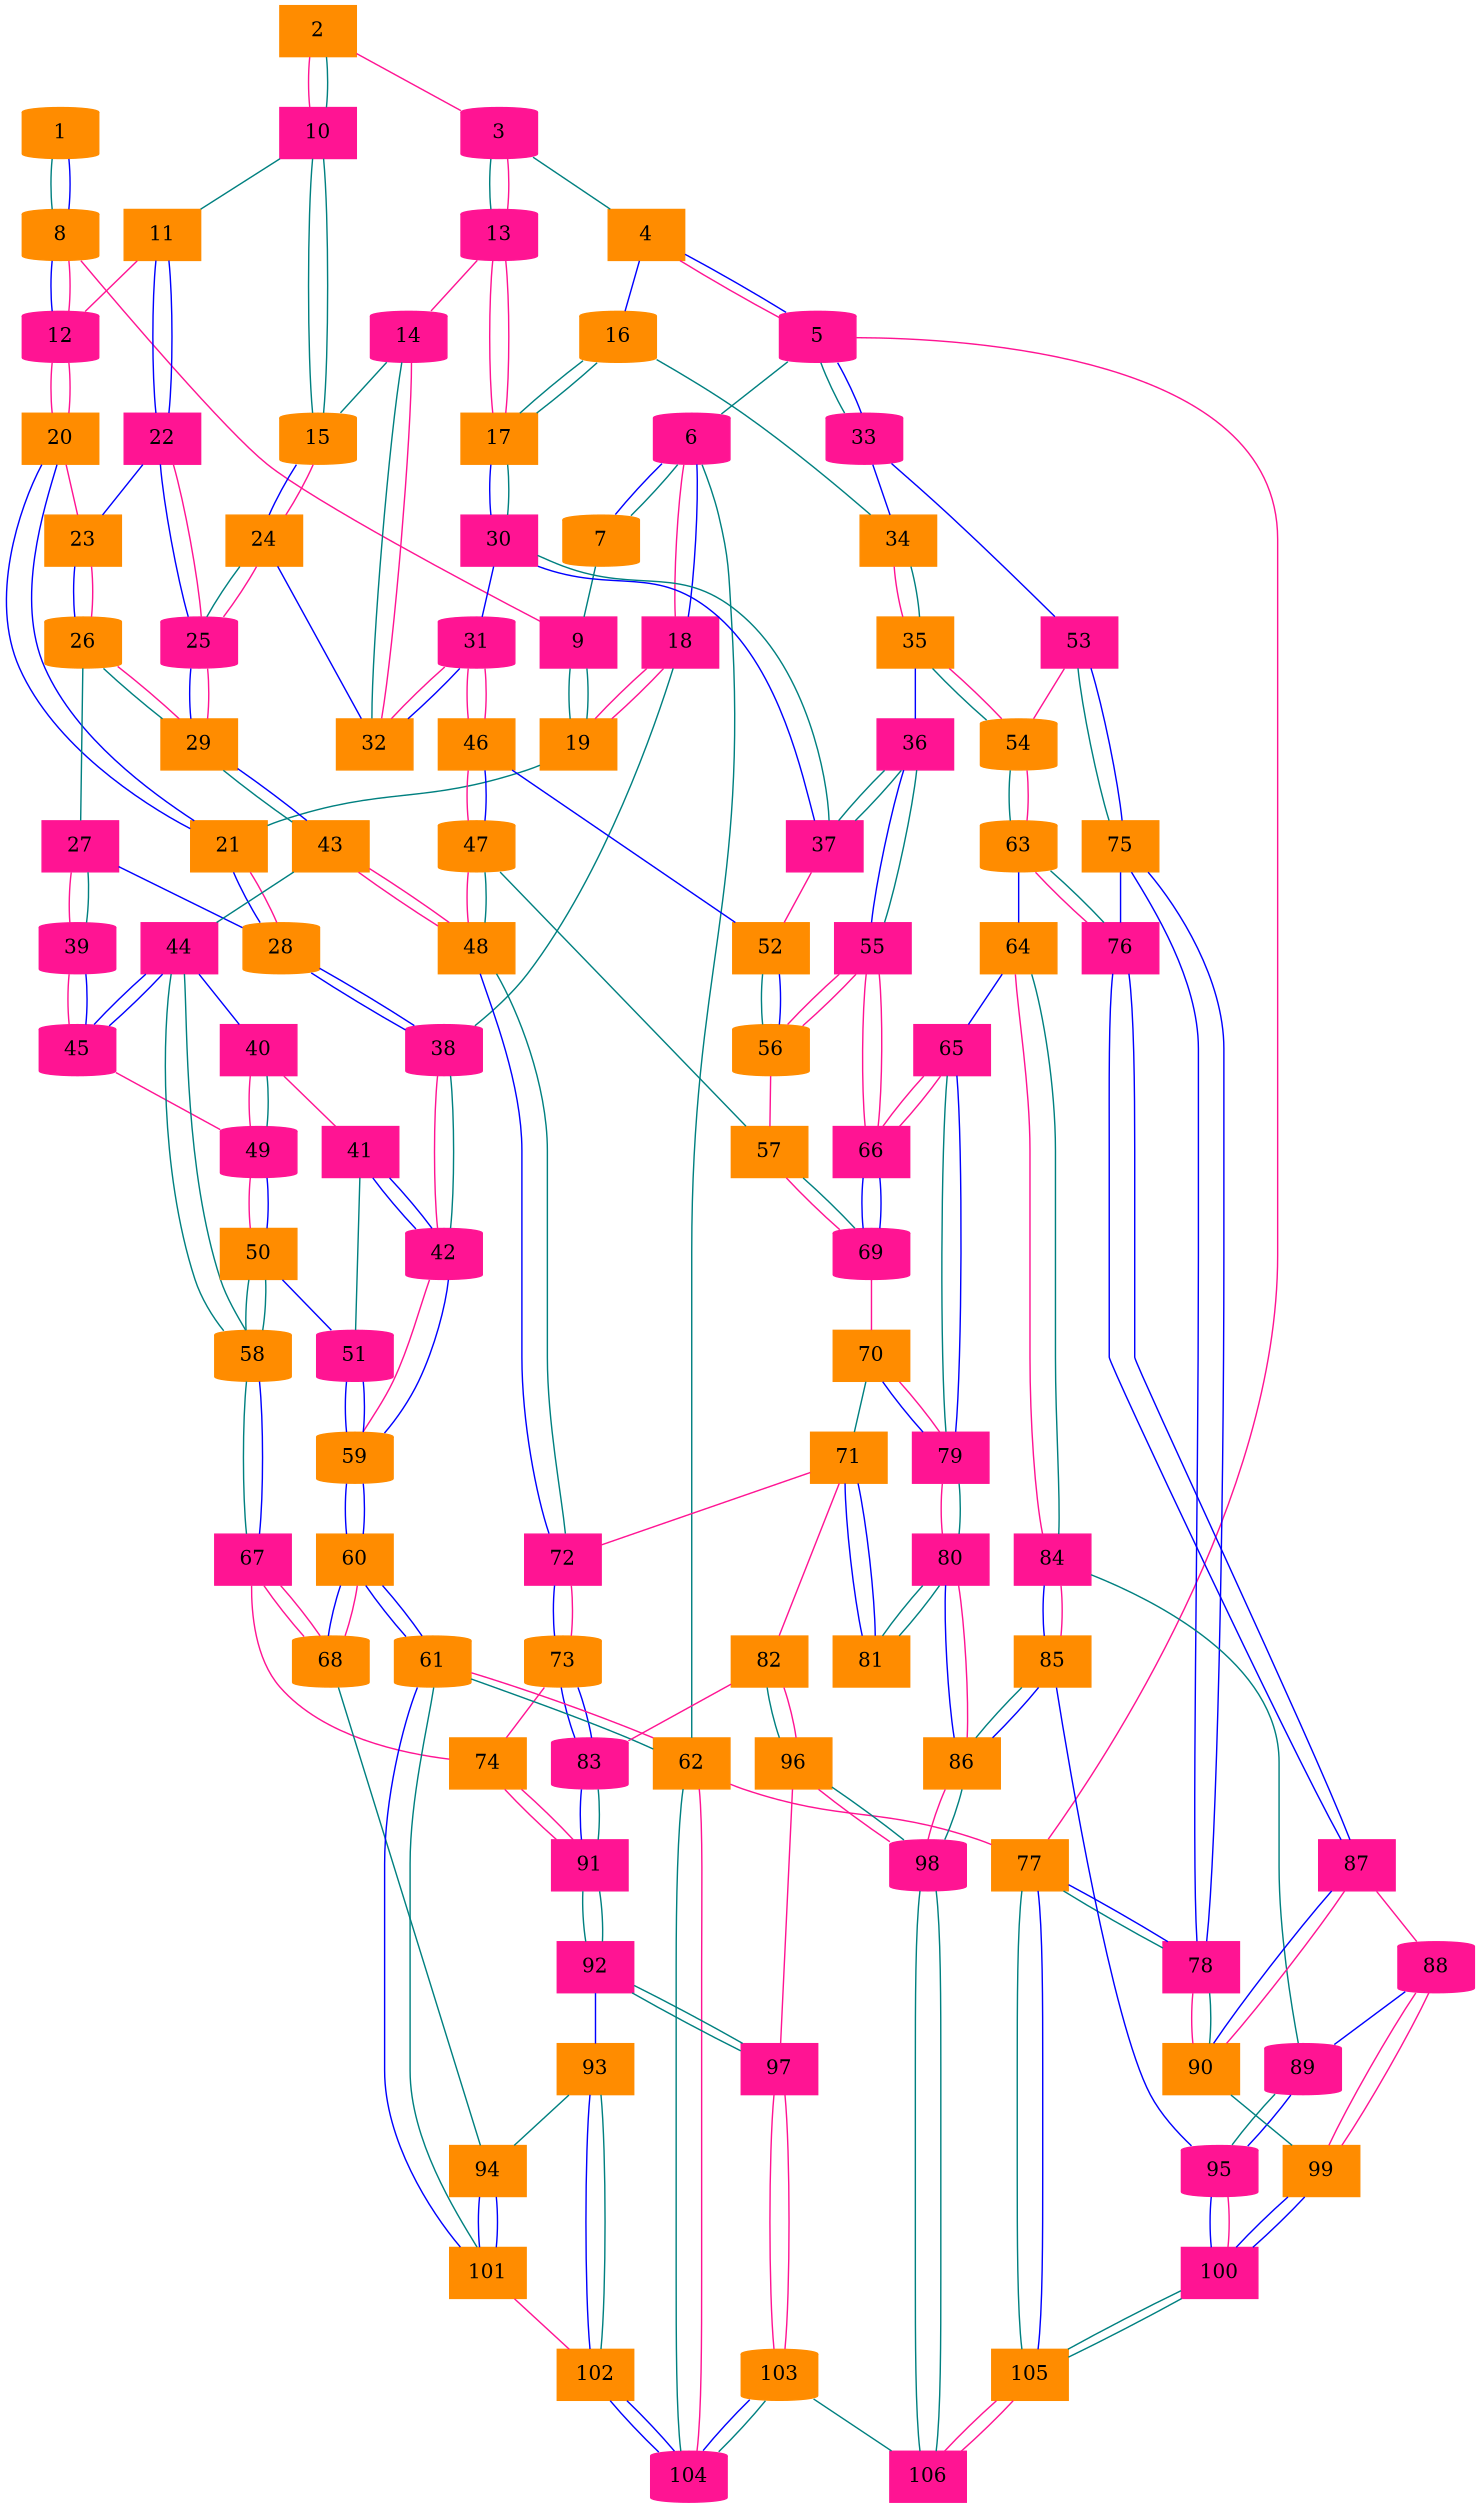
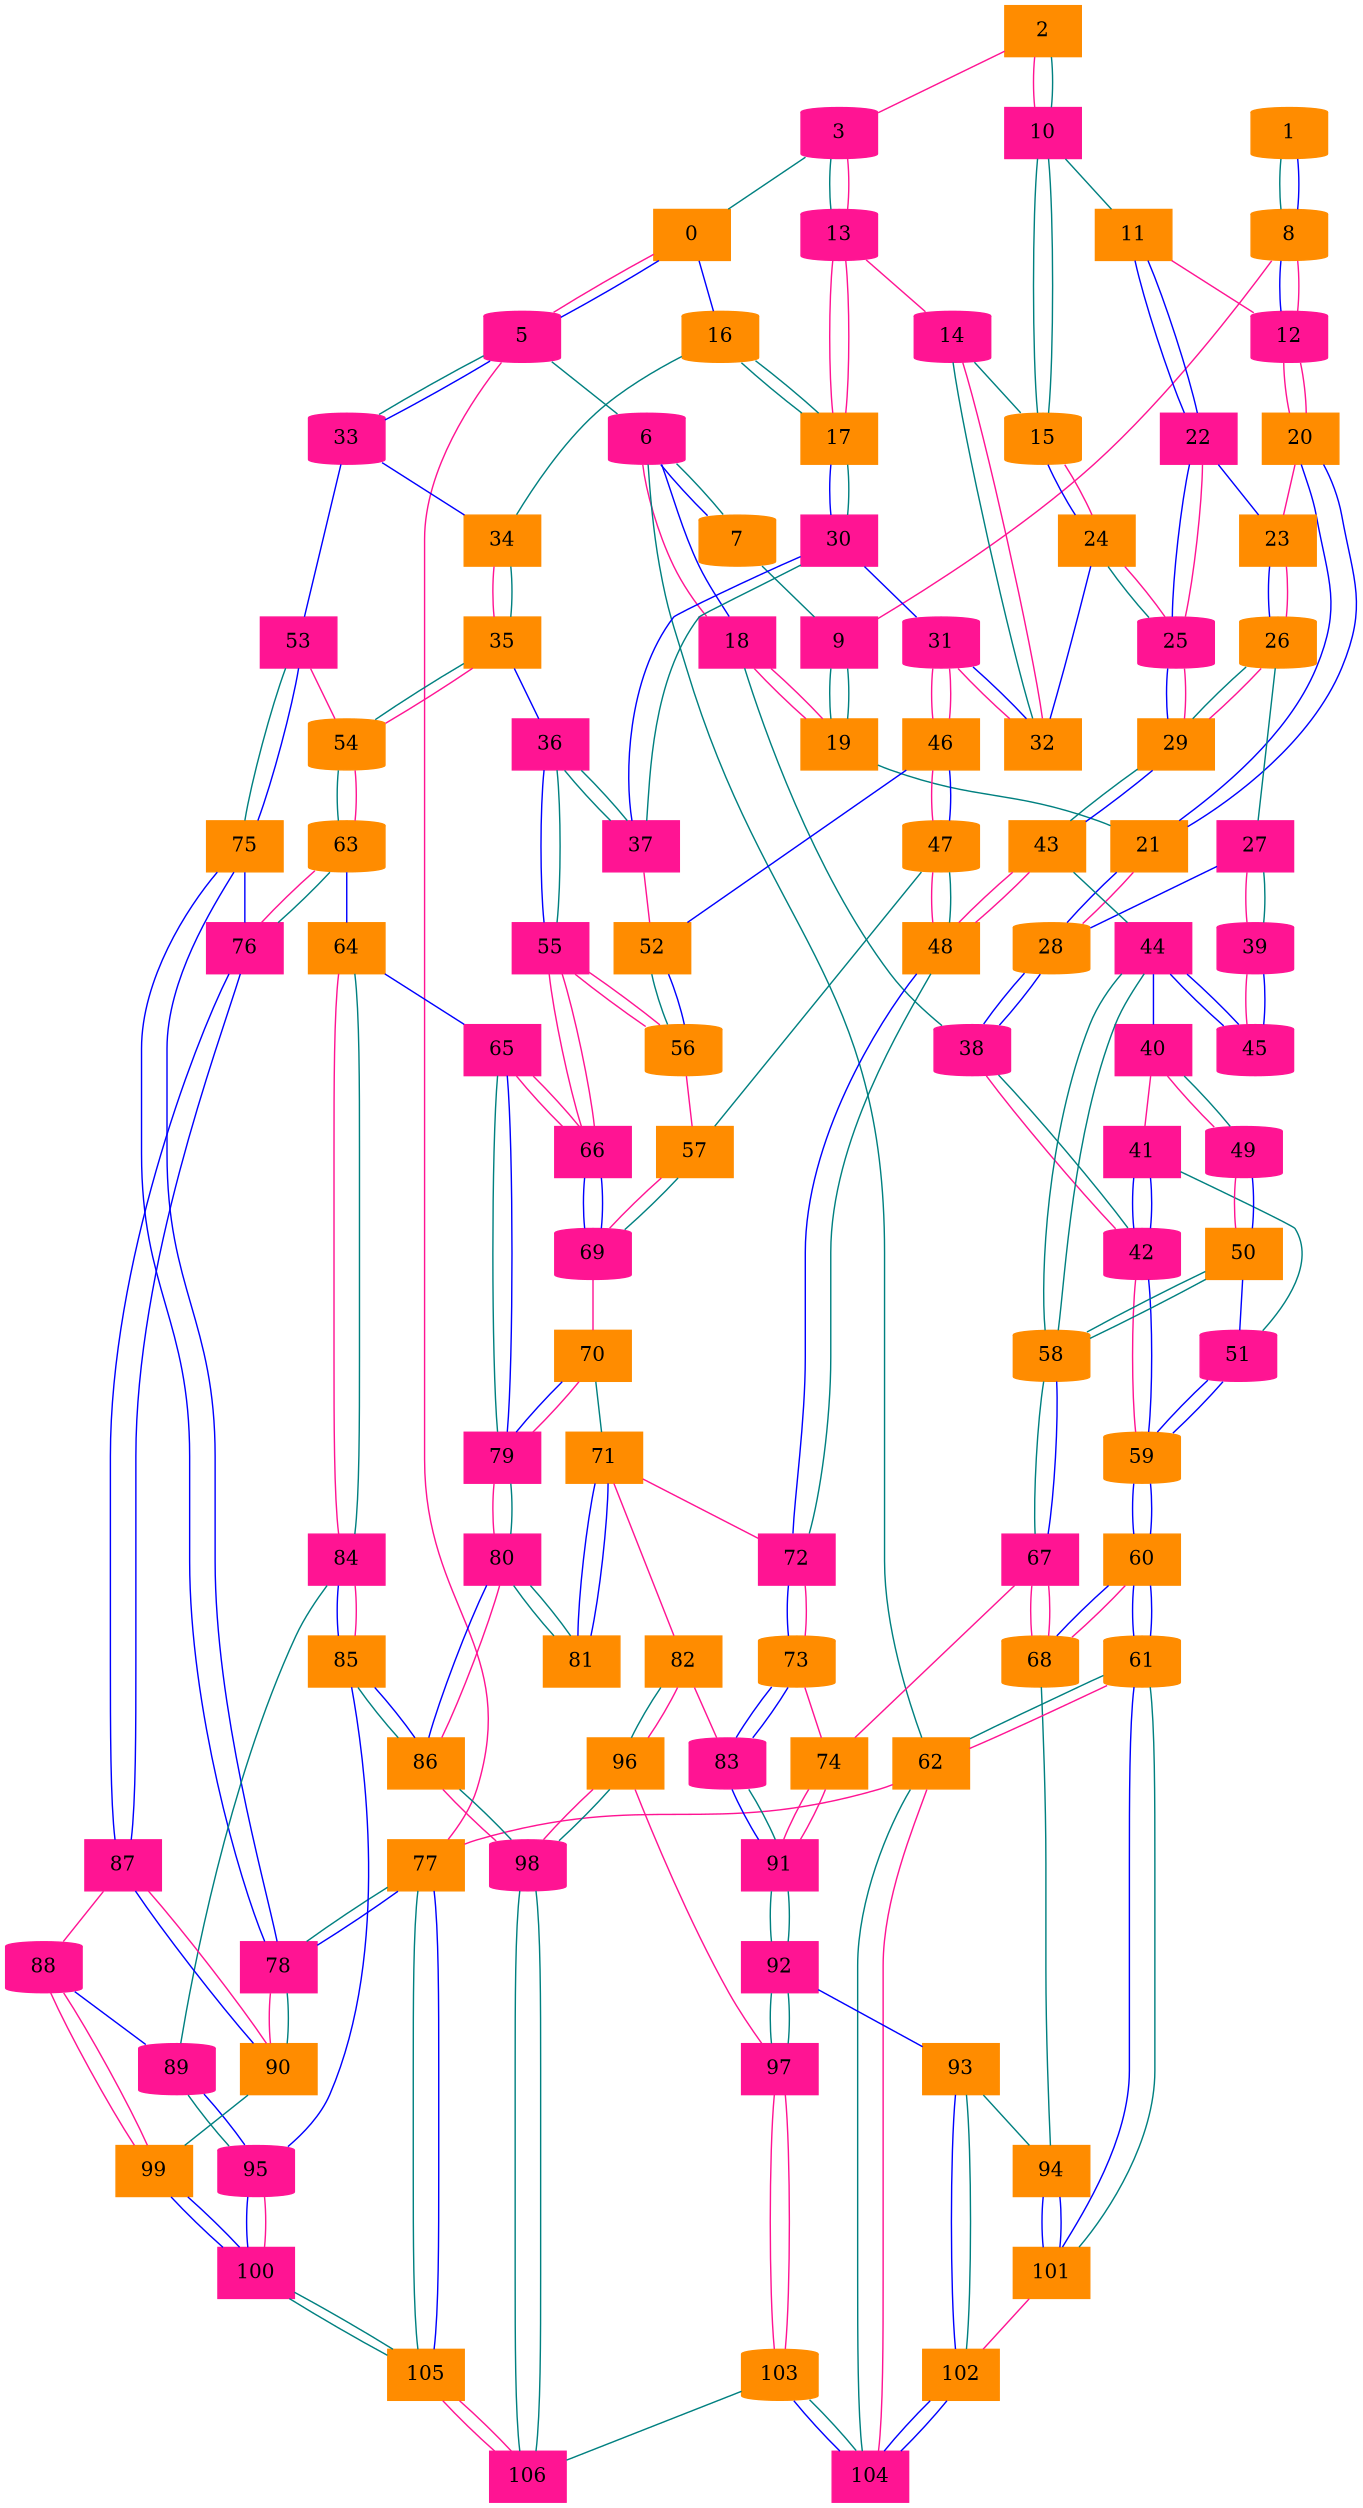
node "4": label "4" -> "0"
edge "45" -- "49": removed
node "104": shape cylinder -> box
